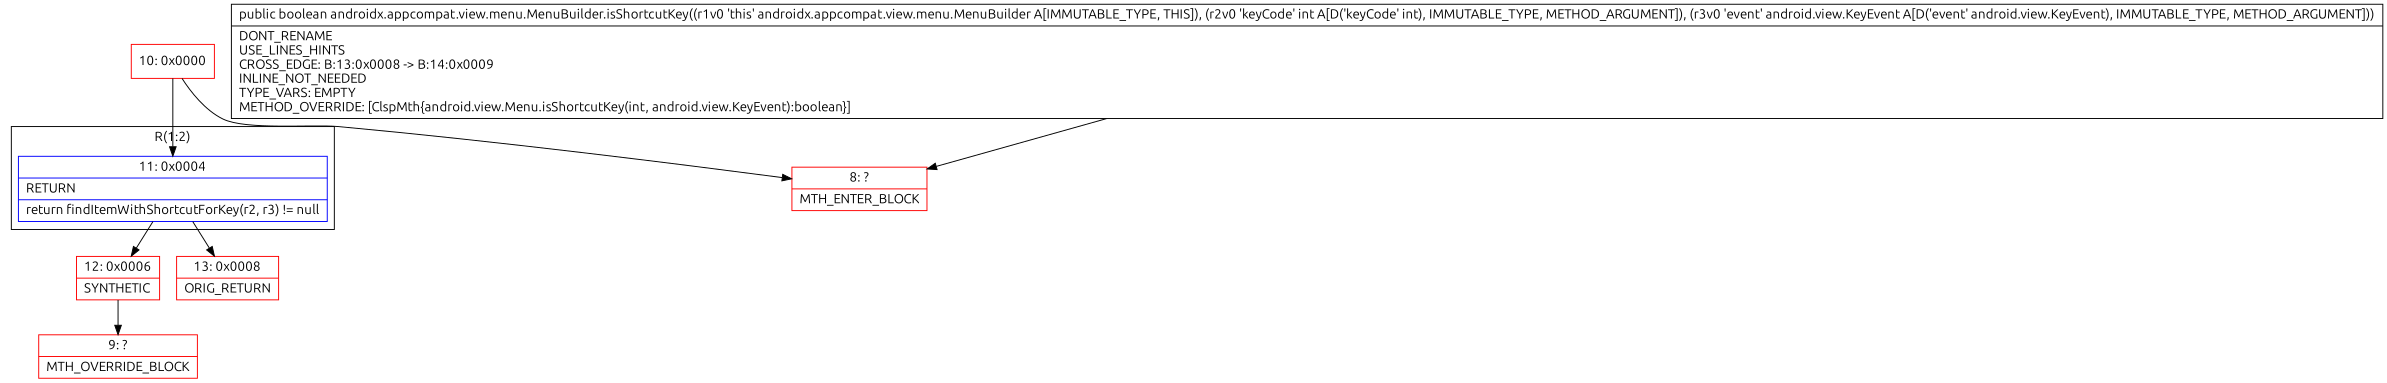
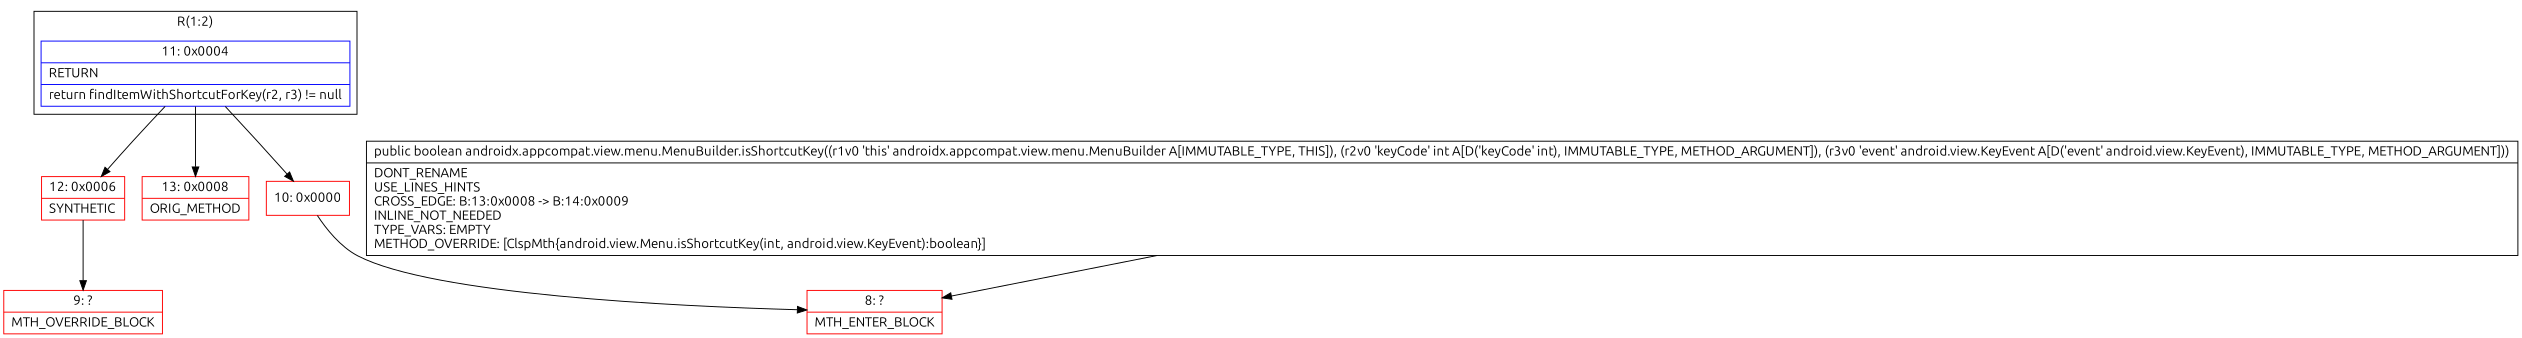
edge "10: 0x0000" -> "11: 0x0004": reversed
node "13: 0x0008": text "ORIG_RETURN" -> "ORIG_METHOD"
